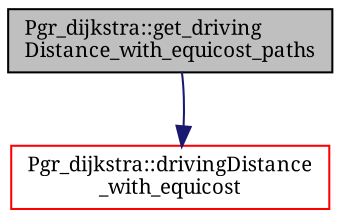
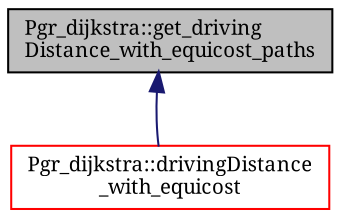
edge "Pgr_dijkstra::get_driving Distance_with_equicost_paths" -> "Pgr_dijkstra::drivingDistance _with_equicost": reversed
